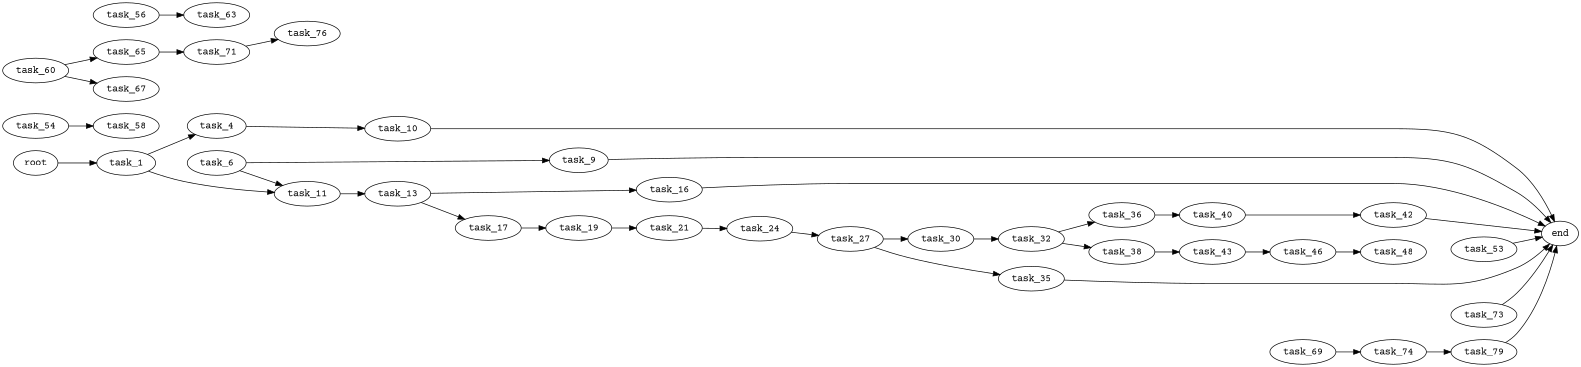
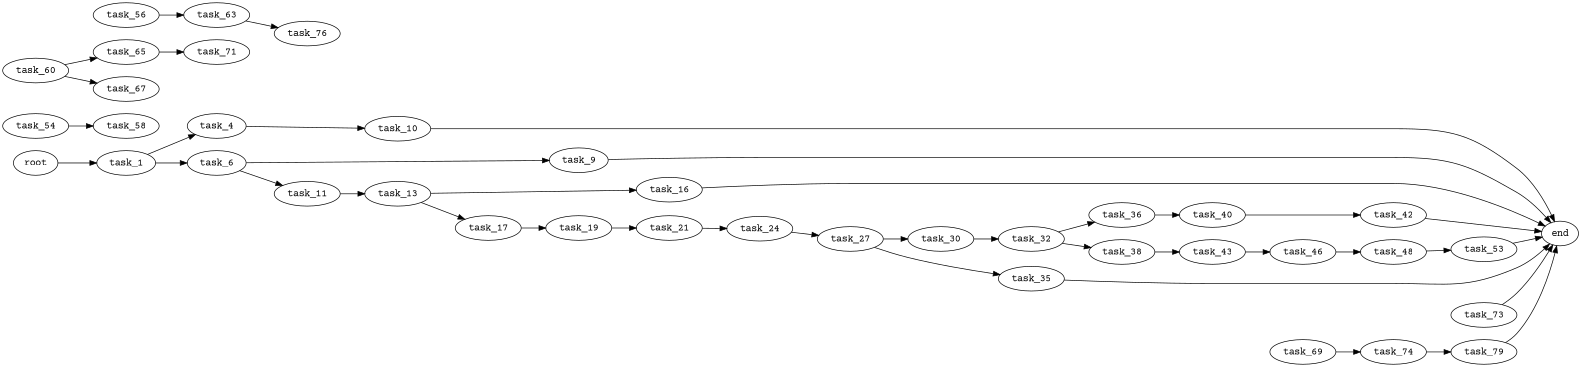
edge "task_71" -> "task_76": now "task_63" -> "task_76"
edge "task_1" -> "task_11": now "task_1" -> "task_6"
edge "task_48" -> "task_53": added
